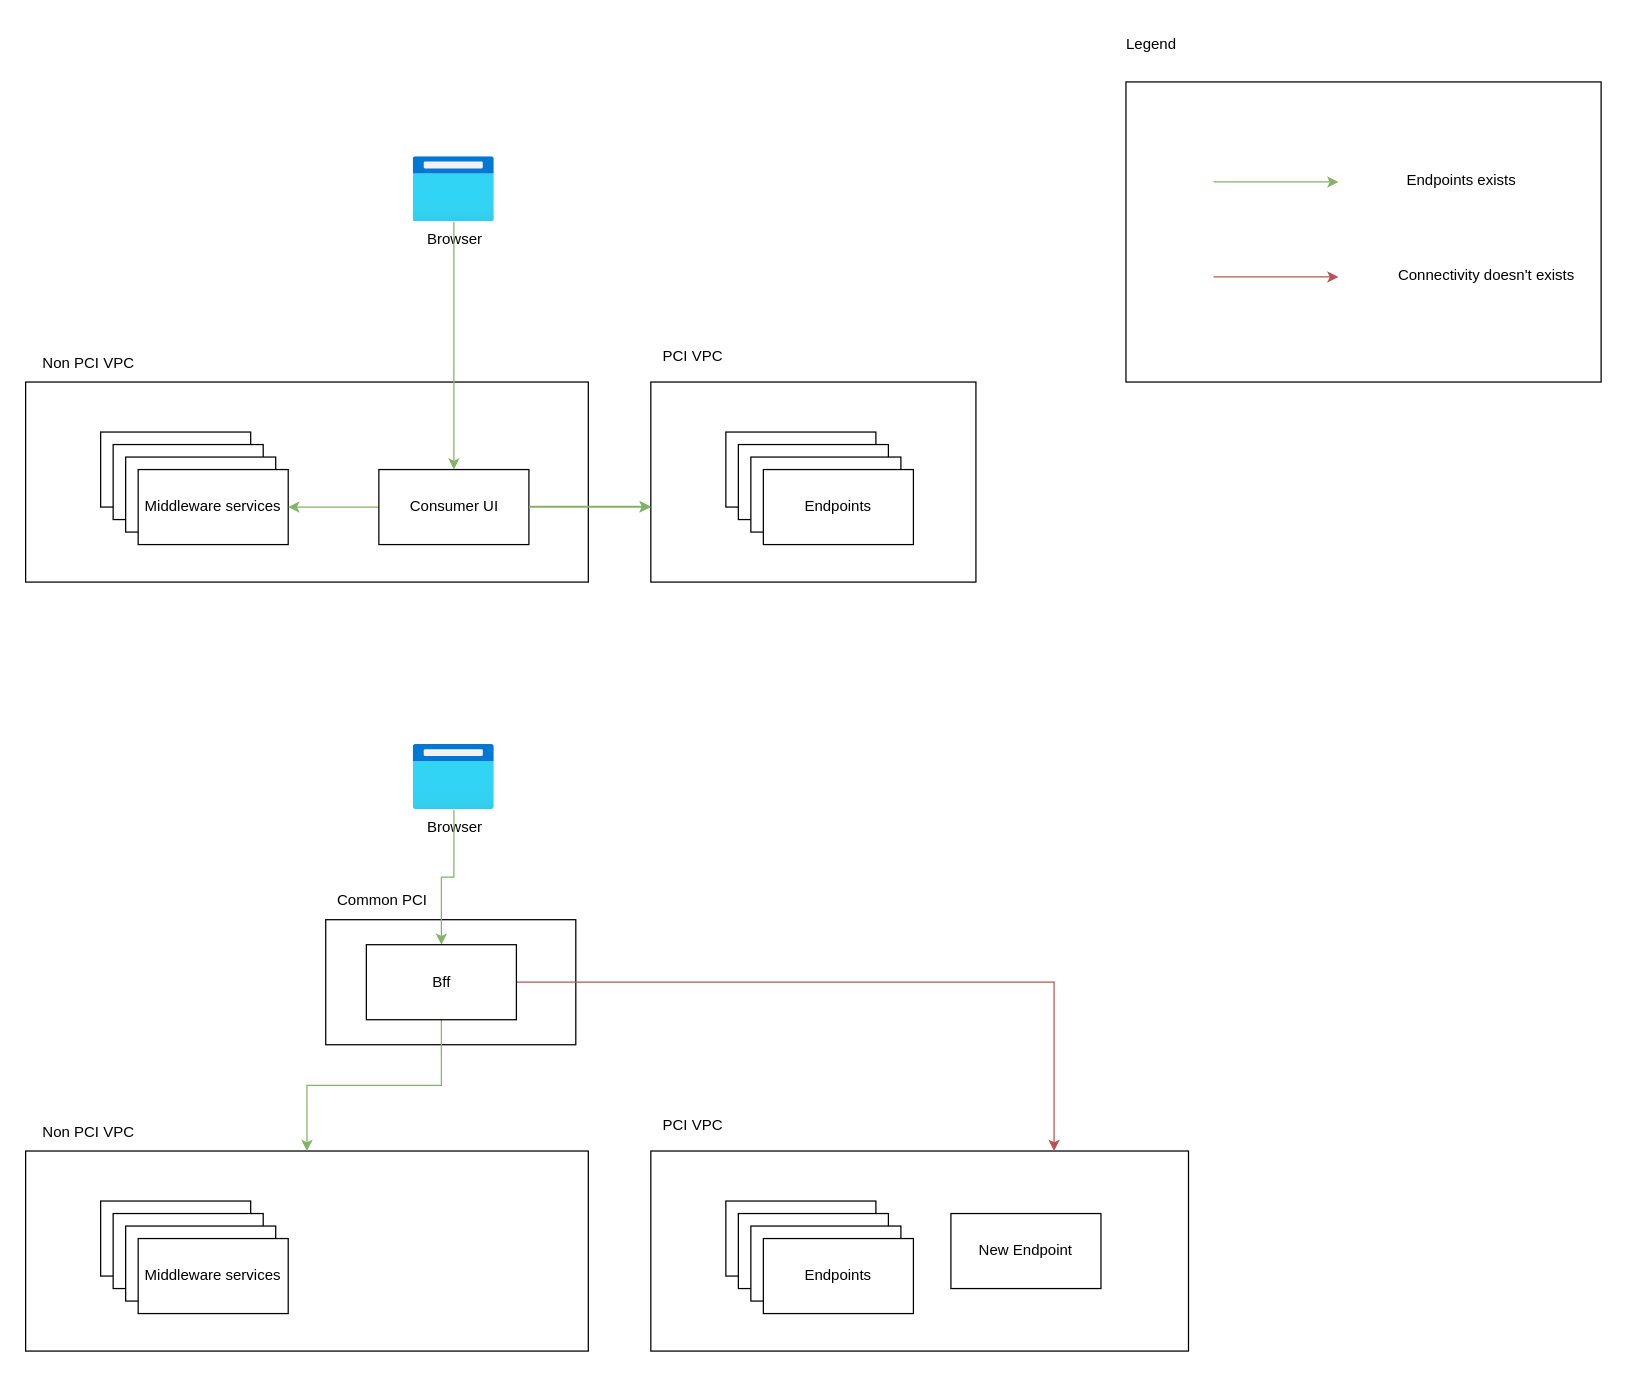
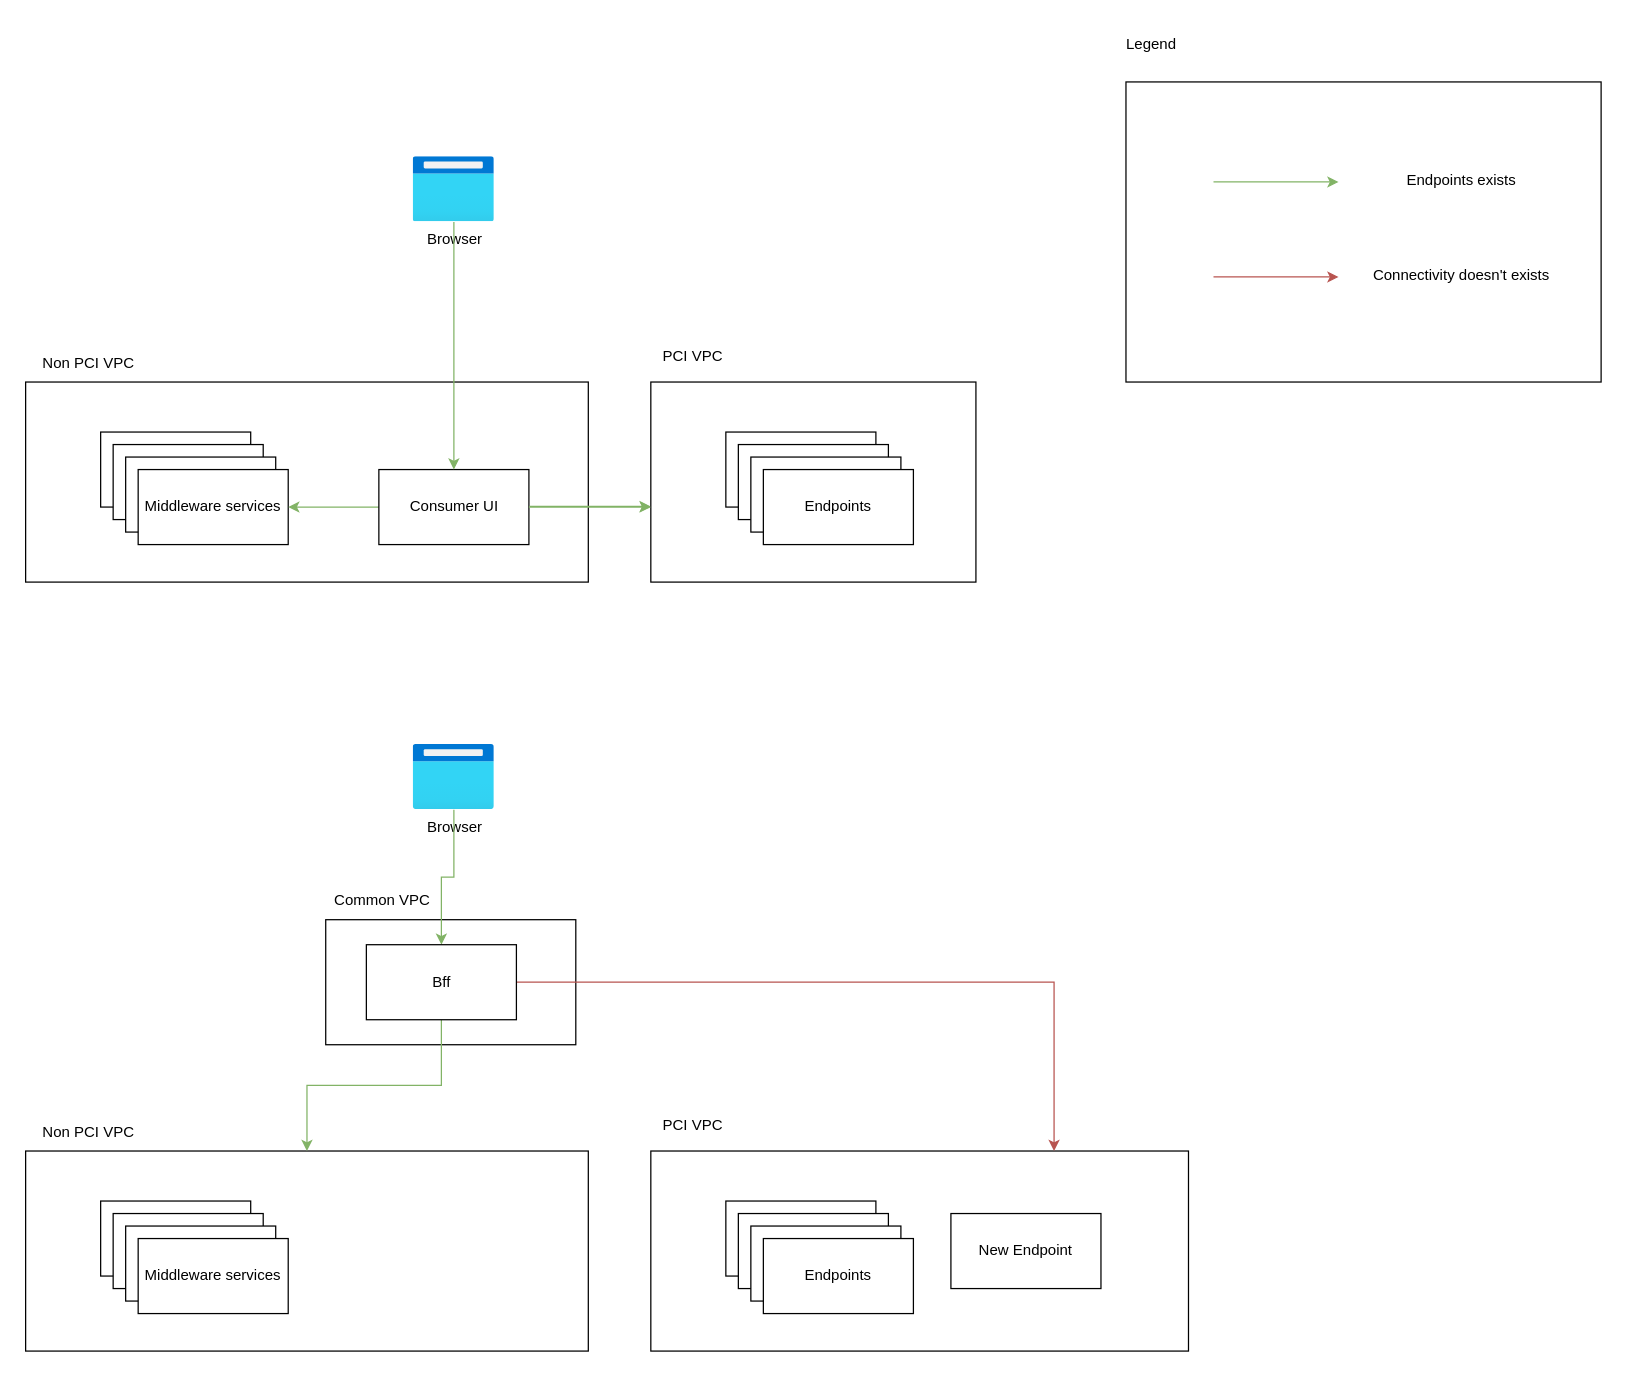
node "Connectivity doesn't exists": moved (1486, 276) -> (1461, 276)
node "Common PCI": label "Common PCI" -> "Common VPC"
